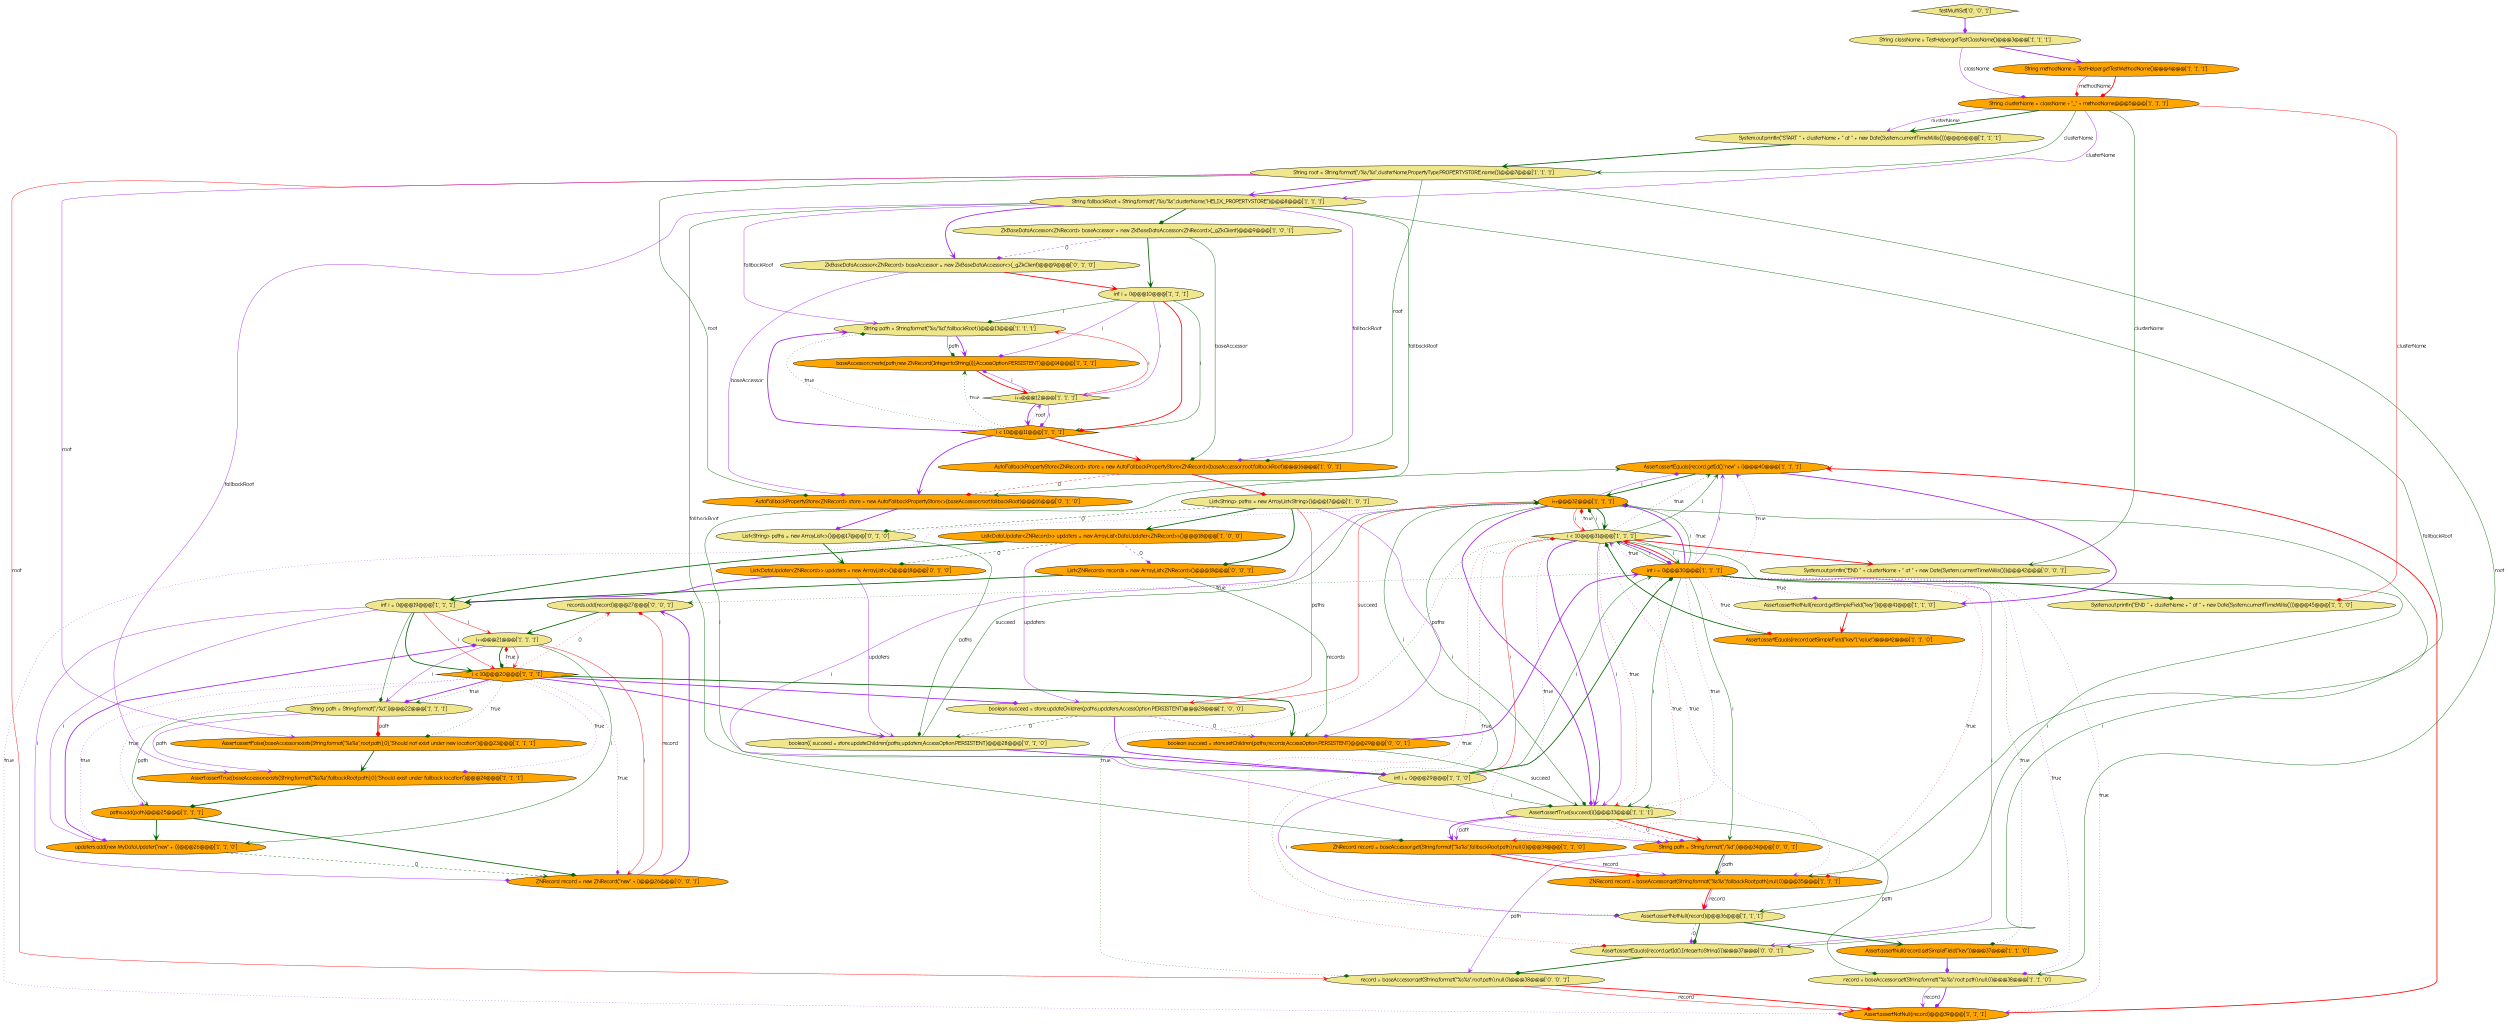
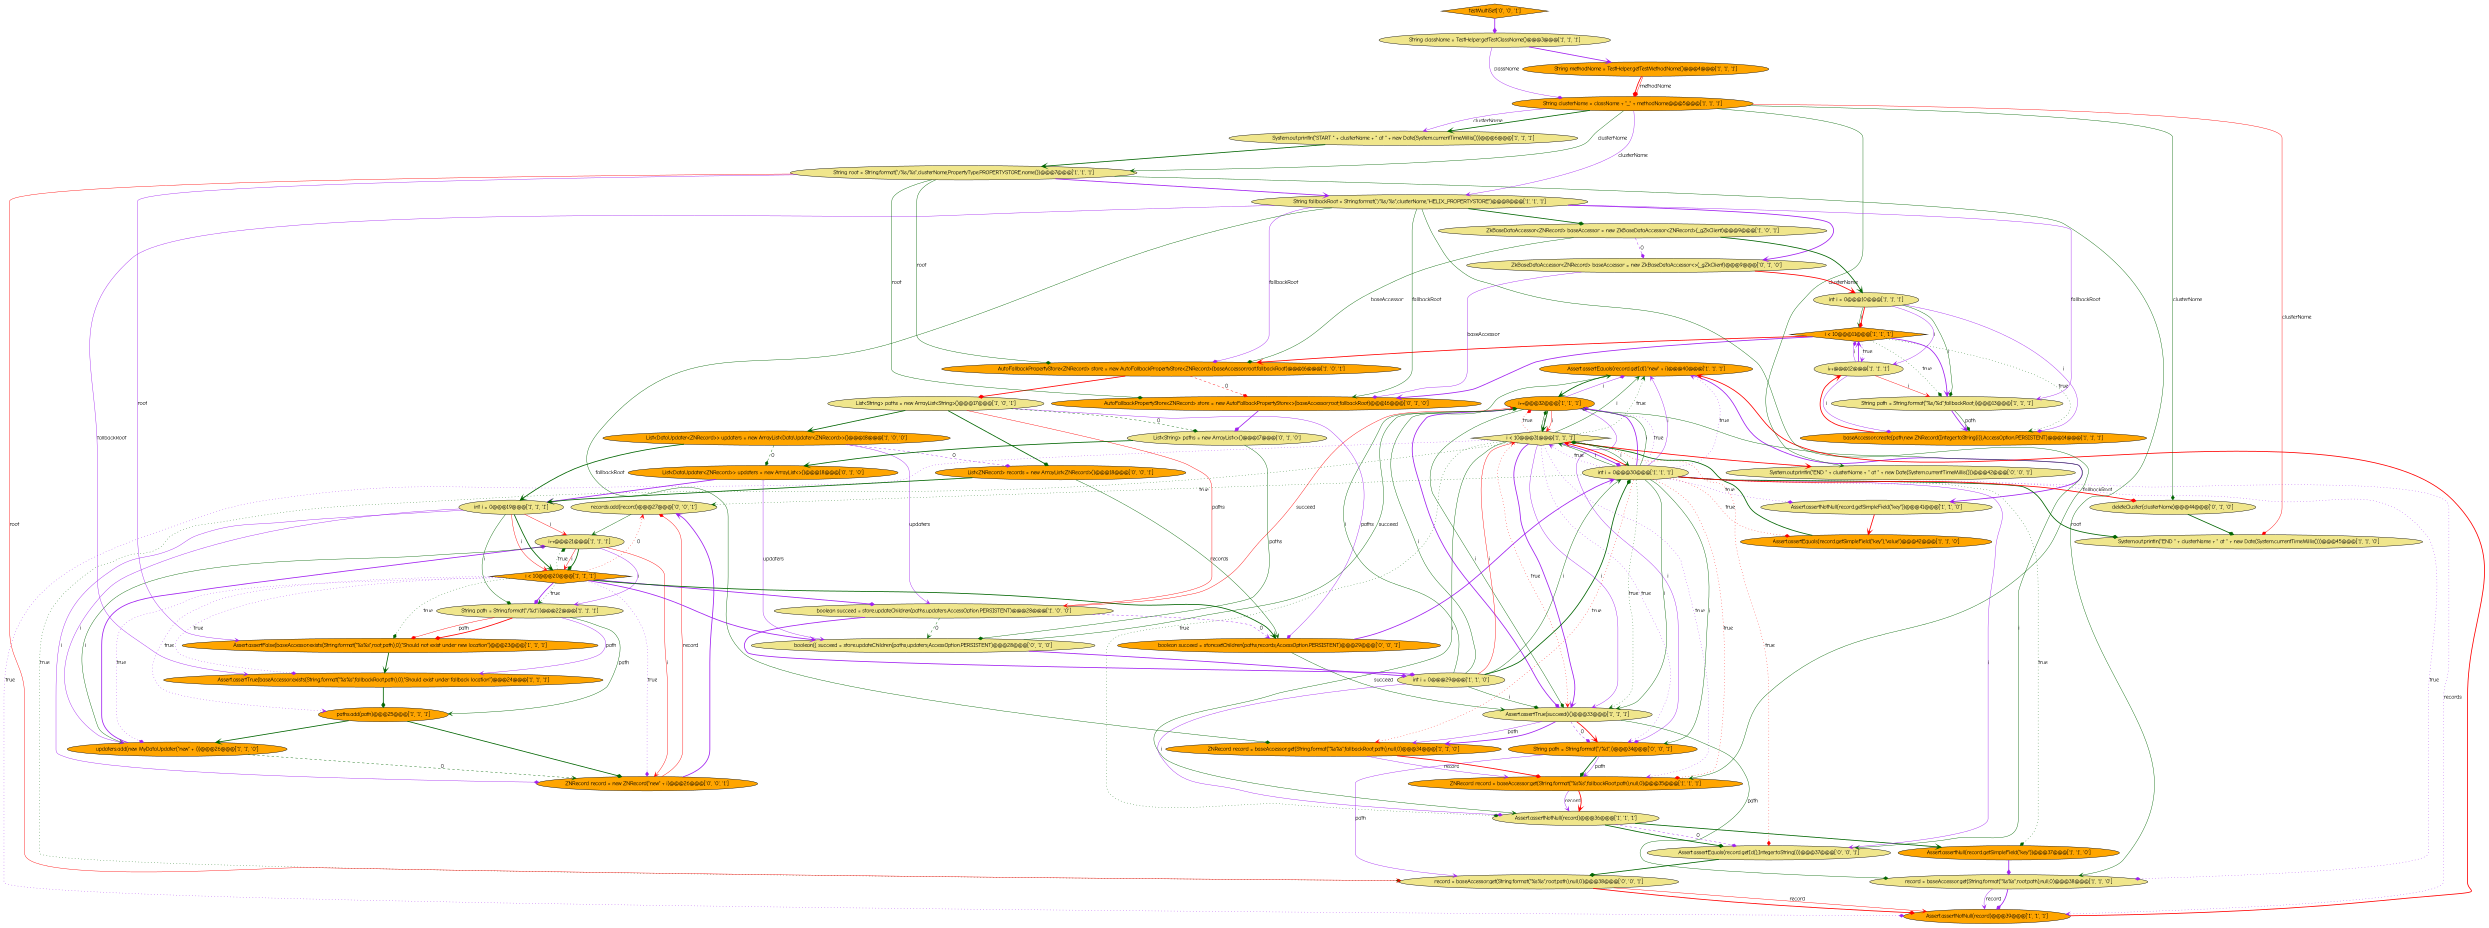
node "testMultiSet['0', '0', '1']": fillcolor khaki -> orange
node "i++@@@12@@@['1', '1', '1']": shape diamond -> ellipse
edge "i < 10@@@11@@@['1', '1', '1']" -> "i++@@@12@@@['1', '1', '1']": label "root" -> "true"
node "deleteCluster(clusterName)@@@44@@@['0', '1', '0']": added
node "int i = 0@@@30@@@['1', '1', '1']": fillcolor orange -> khaki
edge "records.add(record)@@@27@@@['0', '0', '1']" -> "i++@@@21@@@['1', '1', '1']": style bold -> solid
edge "int i = 0@@@29@@@['1', '1', '0']" -> "i < 10@@@31@@@['1', '1', '1']": arrowhead diamond -> vee
edge "i < 10@@@20@@@['1', '1', '1']" -> "i++@@@21@@@['1', '1', '1']": color red -> darkgreen
edge "int i = 0@@@30@@@['1', '1', '1']" -> "Assert.assertNotNull(record)@@@39@@@['1', '1', '1']": label "true" -> "records"
edge "i++@@@32@@@['1', '1', '1']" -> "Assert.assertNotNull(record)@@@39@@@['1', '1', '1']": now "i < 10@@@31@@@['1', '1', '1']" -> "Assert.assertNotNull(record)@@@39@@@['1', '1', '1']"
